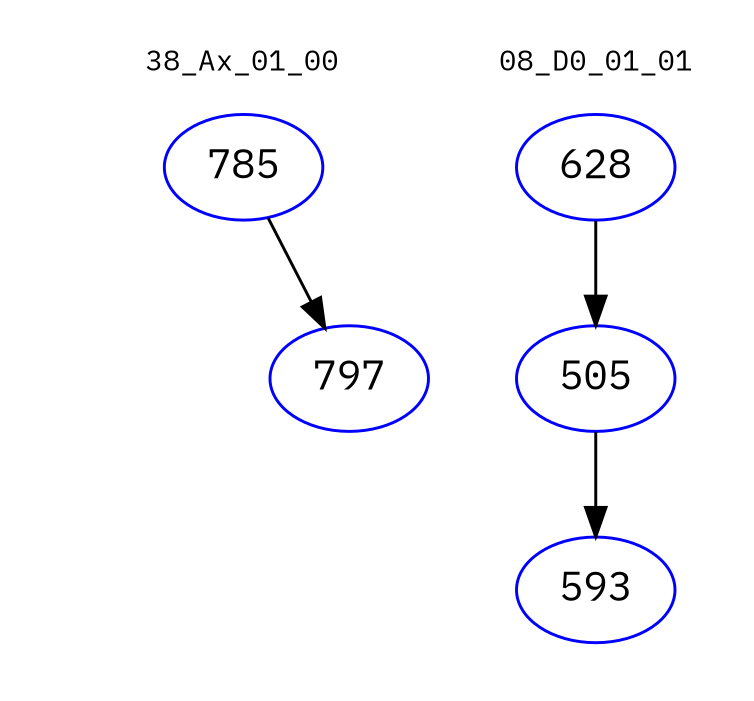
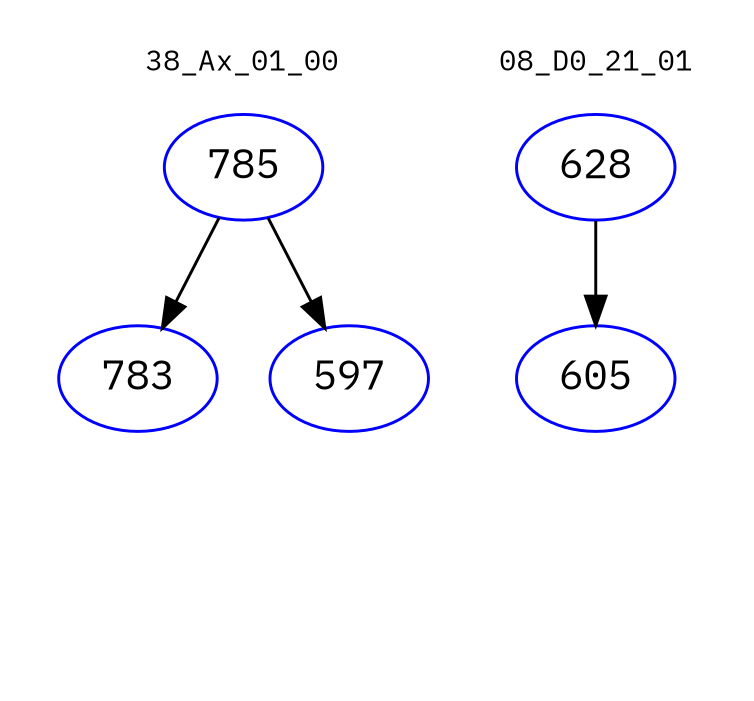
cluster "08_D0_01_01": label "08_D0_01_01" -> "08_D0_21_01"
node "783": added
node "797": label "797" -> "597"
node "505": label "505" -> "605"
node "593": removed
